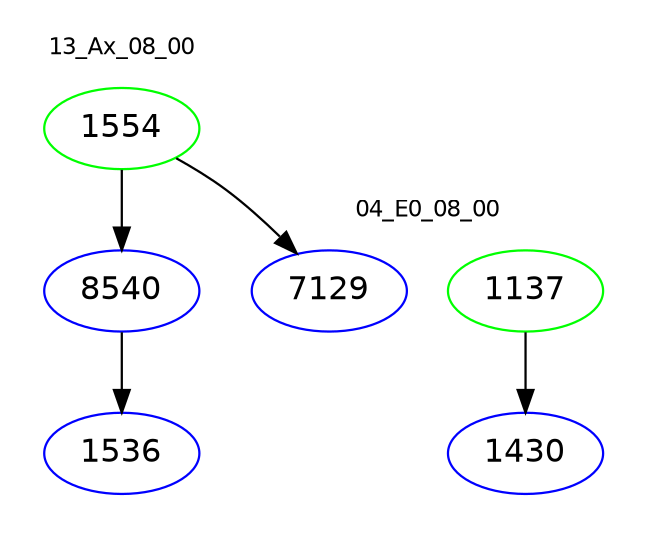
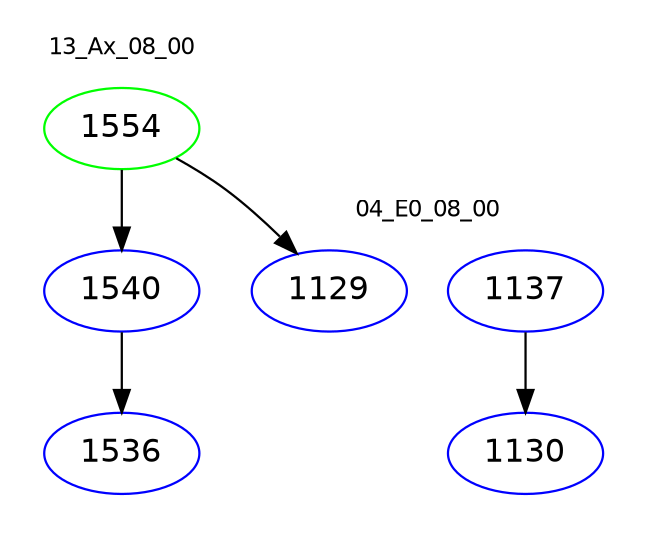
node "8540": label "8540" -> "1540"
node "7129": label "7129" -> "1129"
node "1137": color green -> blue
node "1430": label "1430" -> "1130"
